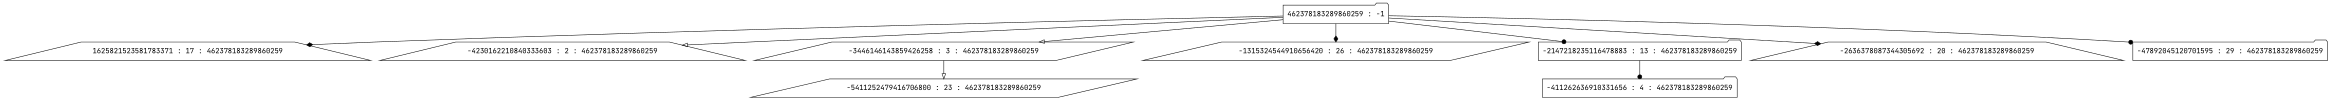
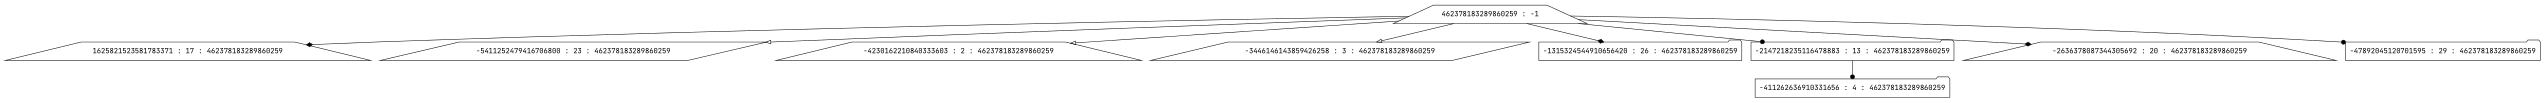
node "462378183289860259 : -1": shape folder -> trapezium
node "-1315324544910656420 : 26 : 462378183289860259": shape parallelogram -> folder
edge "-3446146143859426258 : 3 : 462378183289860259" -> "-5411252479416706800 : 23 : 462378183289860259": now "462378183289860259 : -1" -> "-5411252479416706800 : 23 : 462378183289860259"
